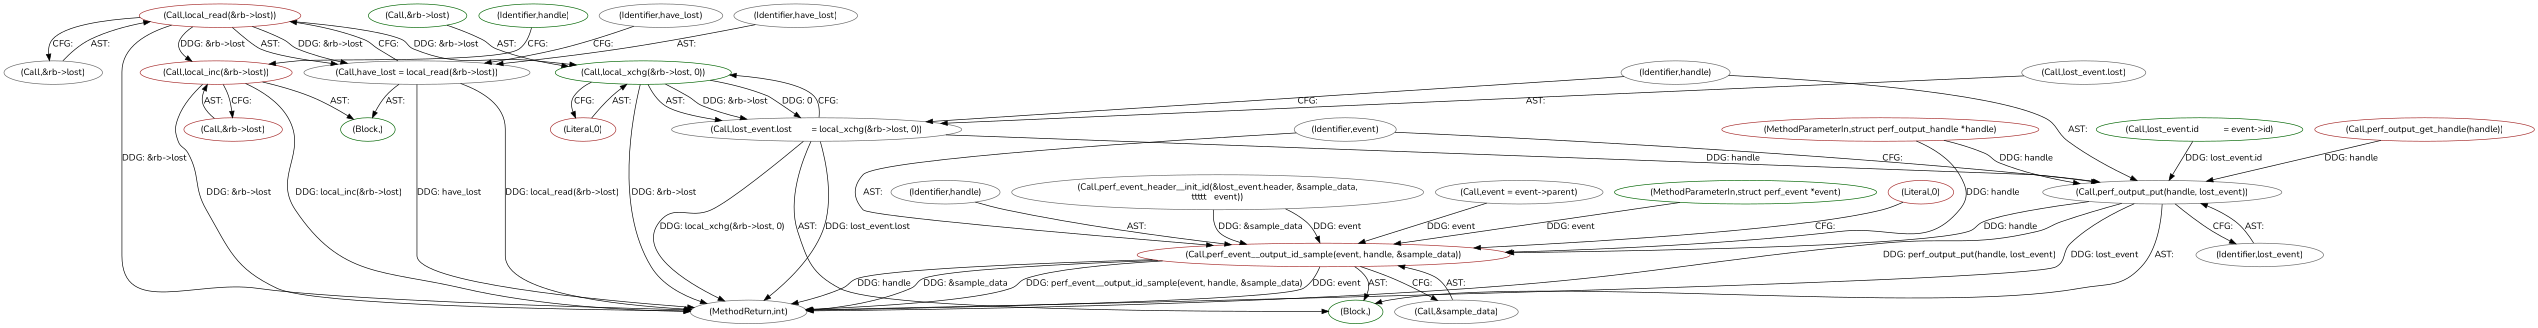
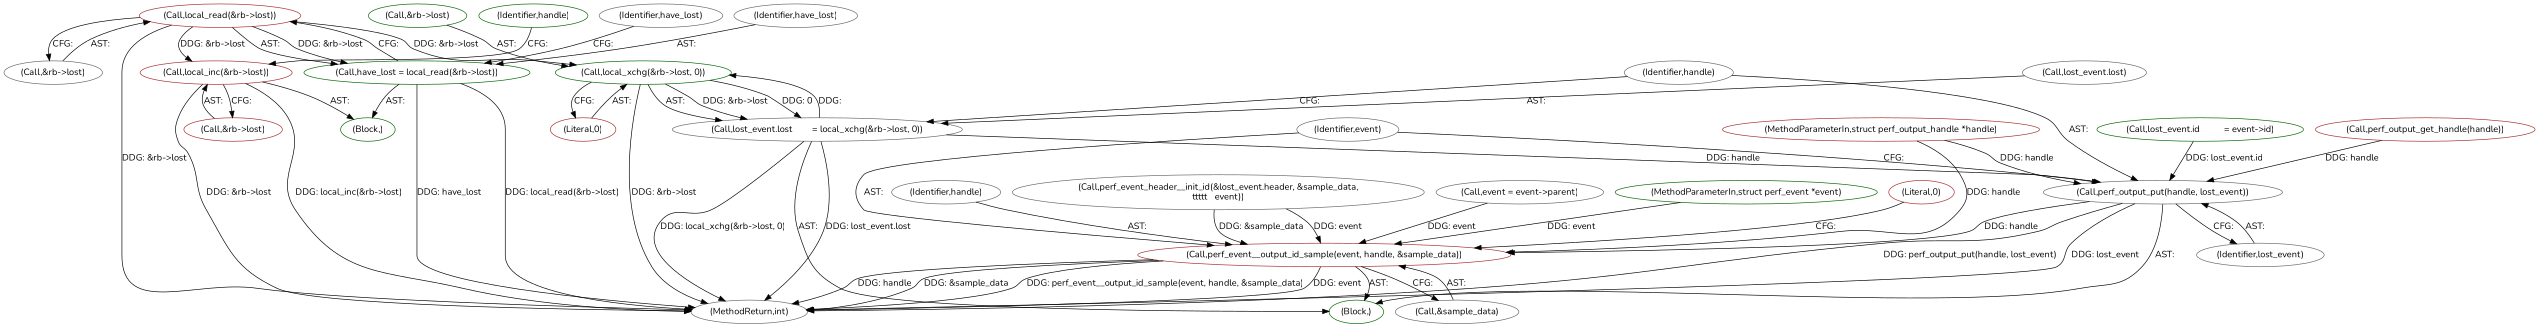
node "(Call,have_lost = local_read(&rb->lost))": color gray40 -> darkgreen
edge "(Call,lost_event.lost        = local_xchg(&rb->lost, 0))" -> "(Call,local_xchg(&rb->lost, 0))": label "CFG: " -> "DDG: "
